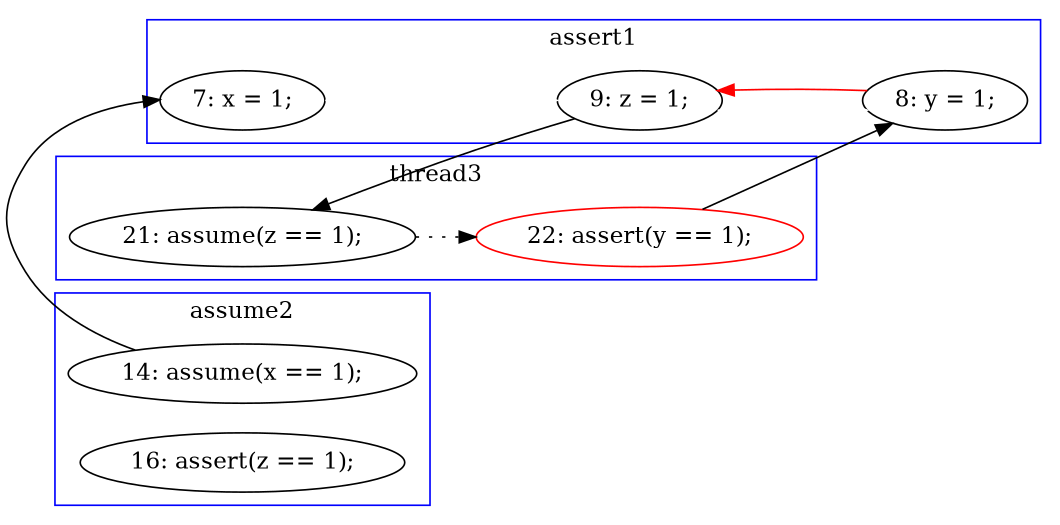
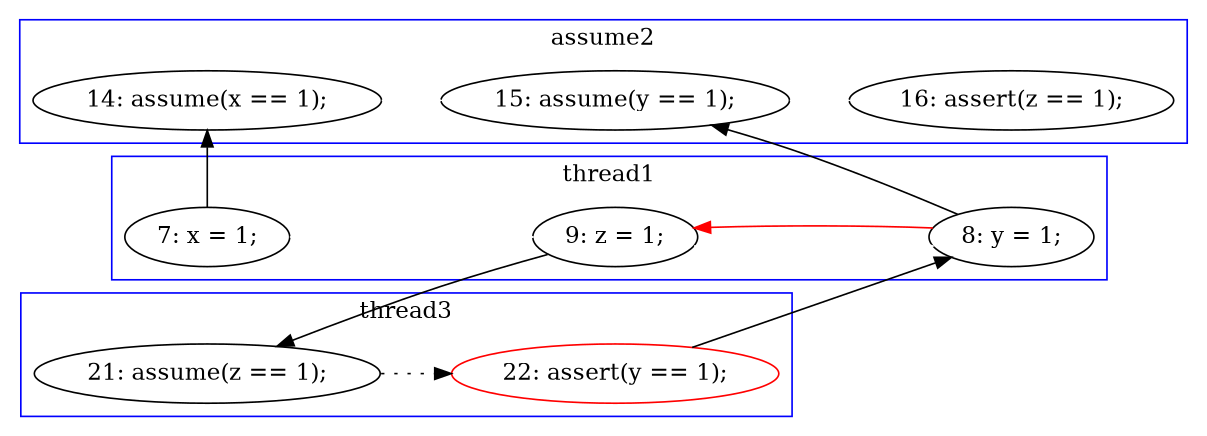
cluster "assert1": label "assert1" -> "thread1"
node "15: assume(y == 1);": added
edge "14: assume(x == 1);" -> "7: x = 1;": reversed
